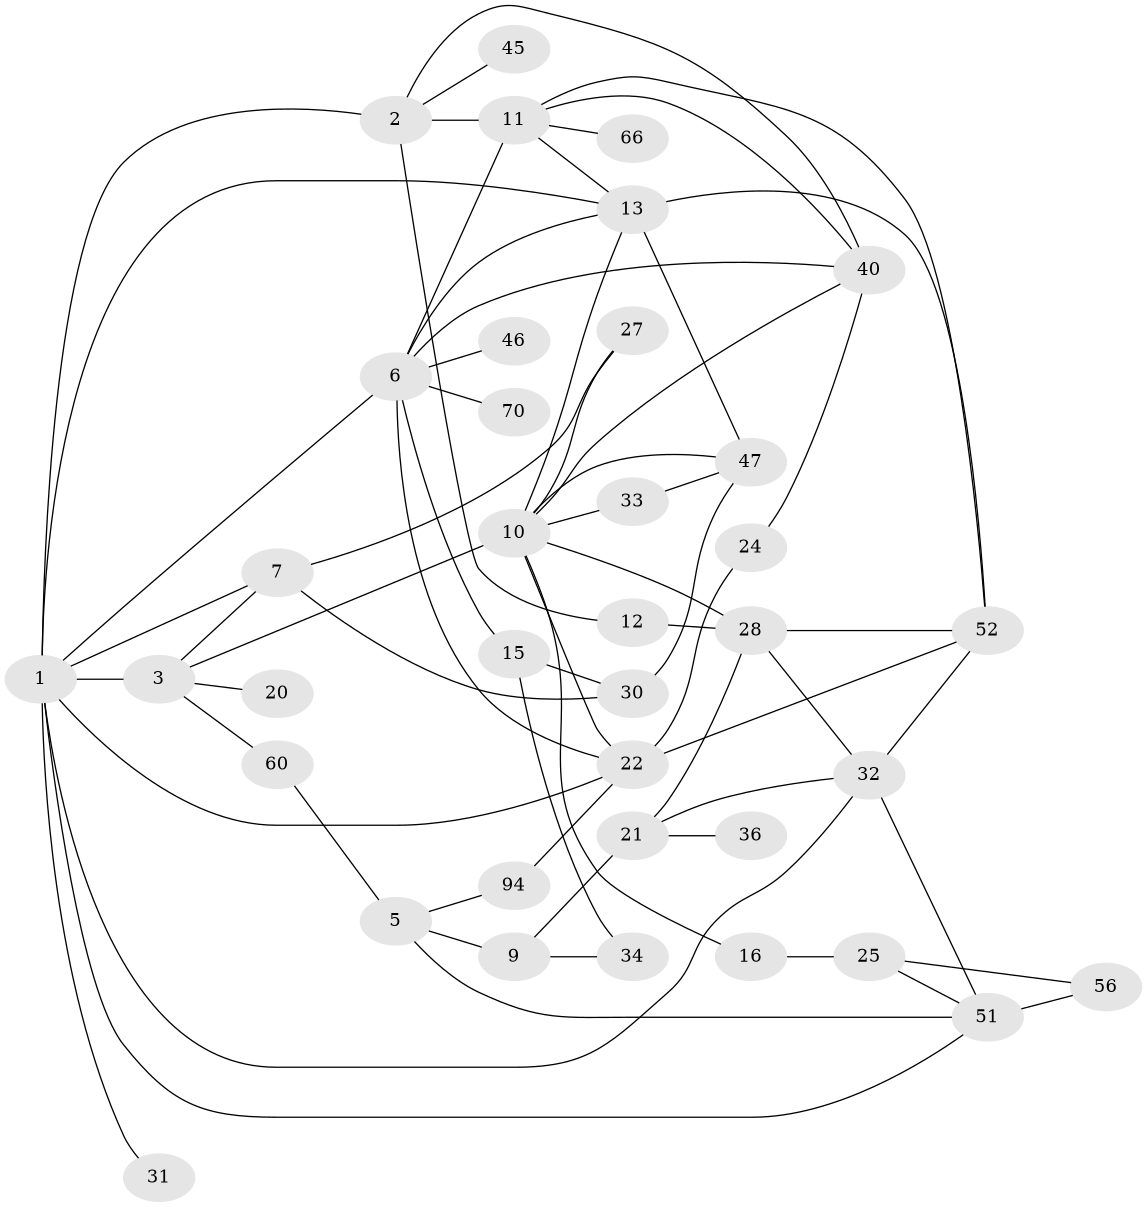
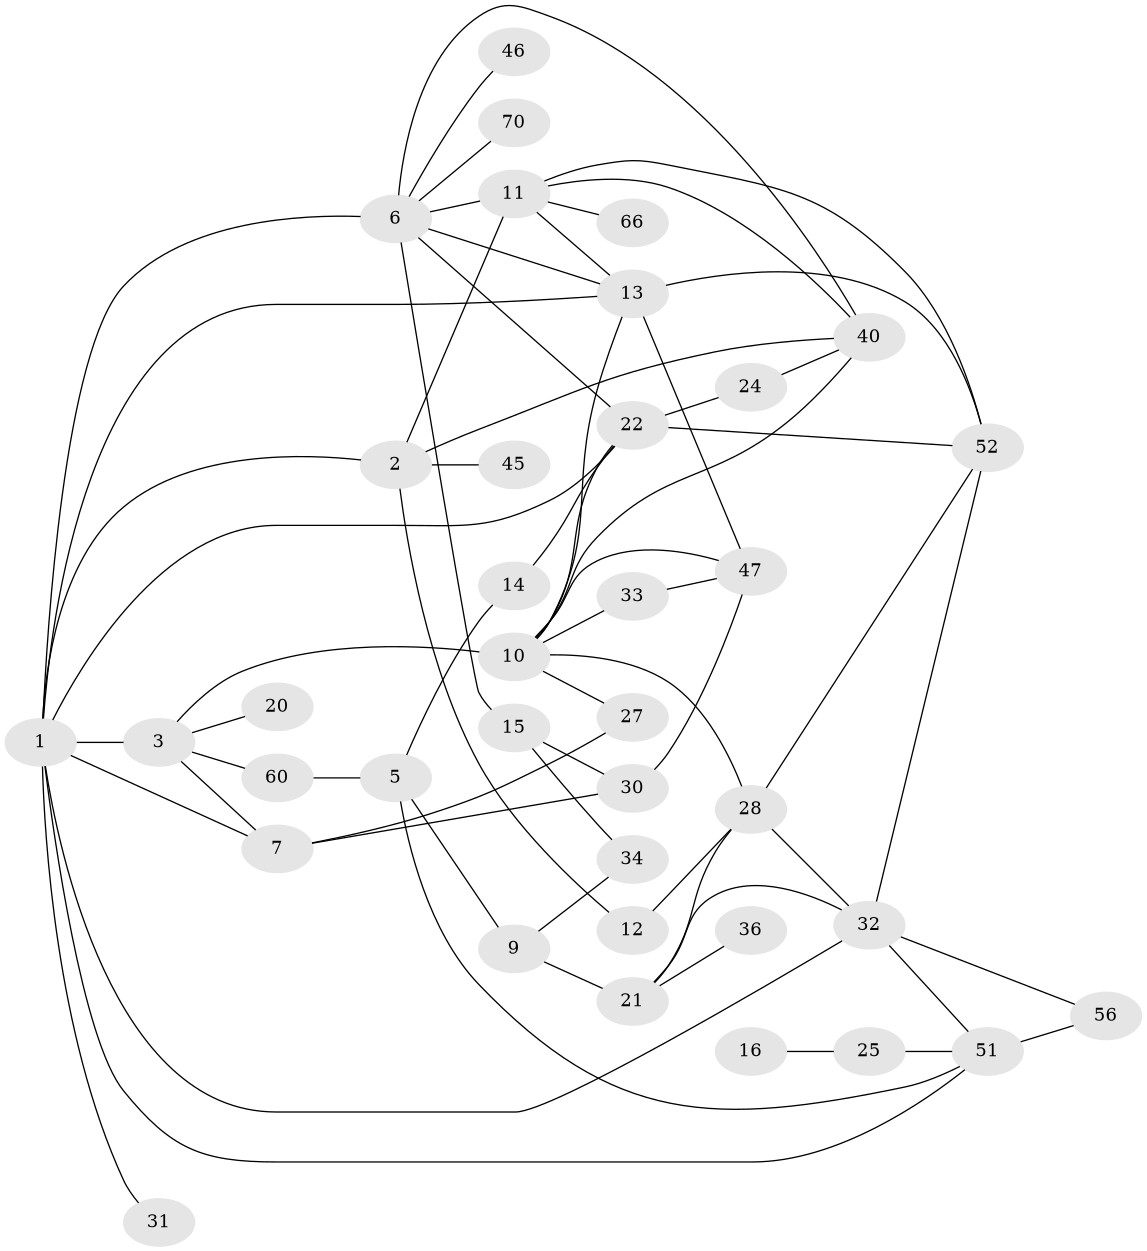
edge "10" -- "16": removed
node "94": label "94" -> "14"
edge "25" -- "56": now "32" -- "56"
